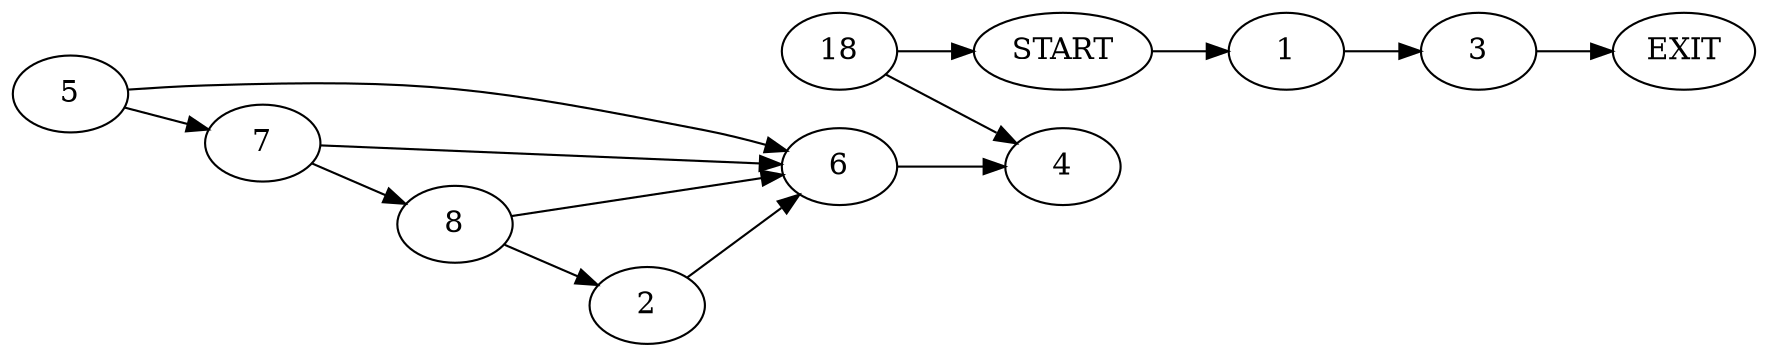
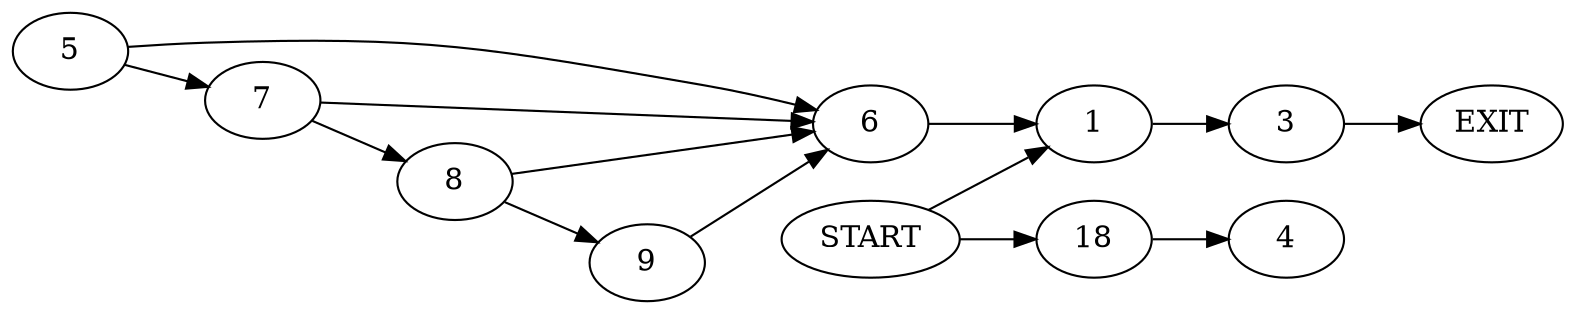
edge "18" -> "START": reversed
edge "6" -> "4": now "6" -> "1"
node "2": label "2" -> "9"
